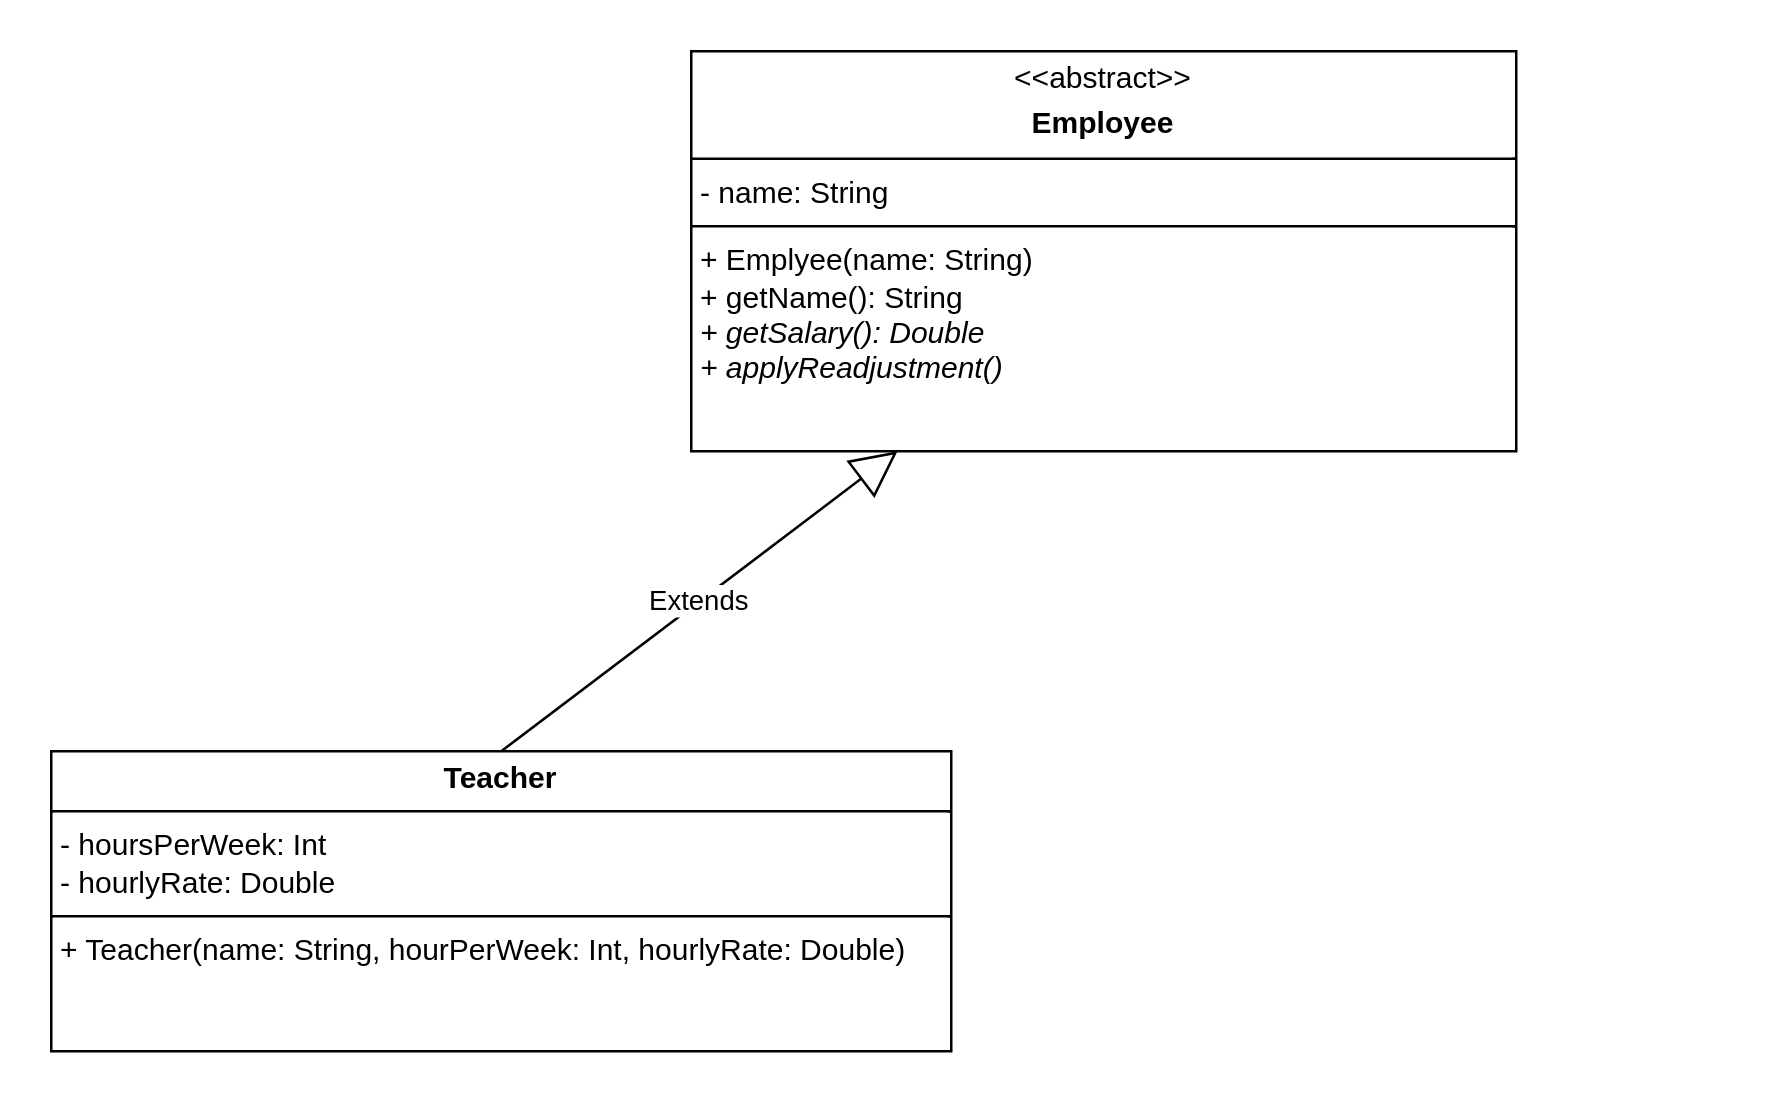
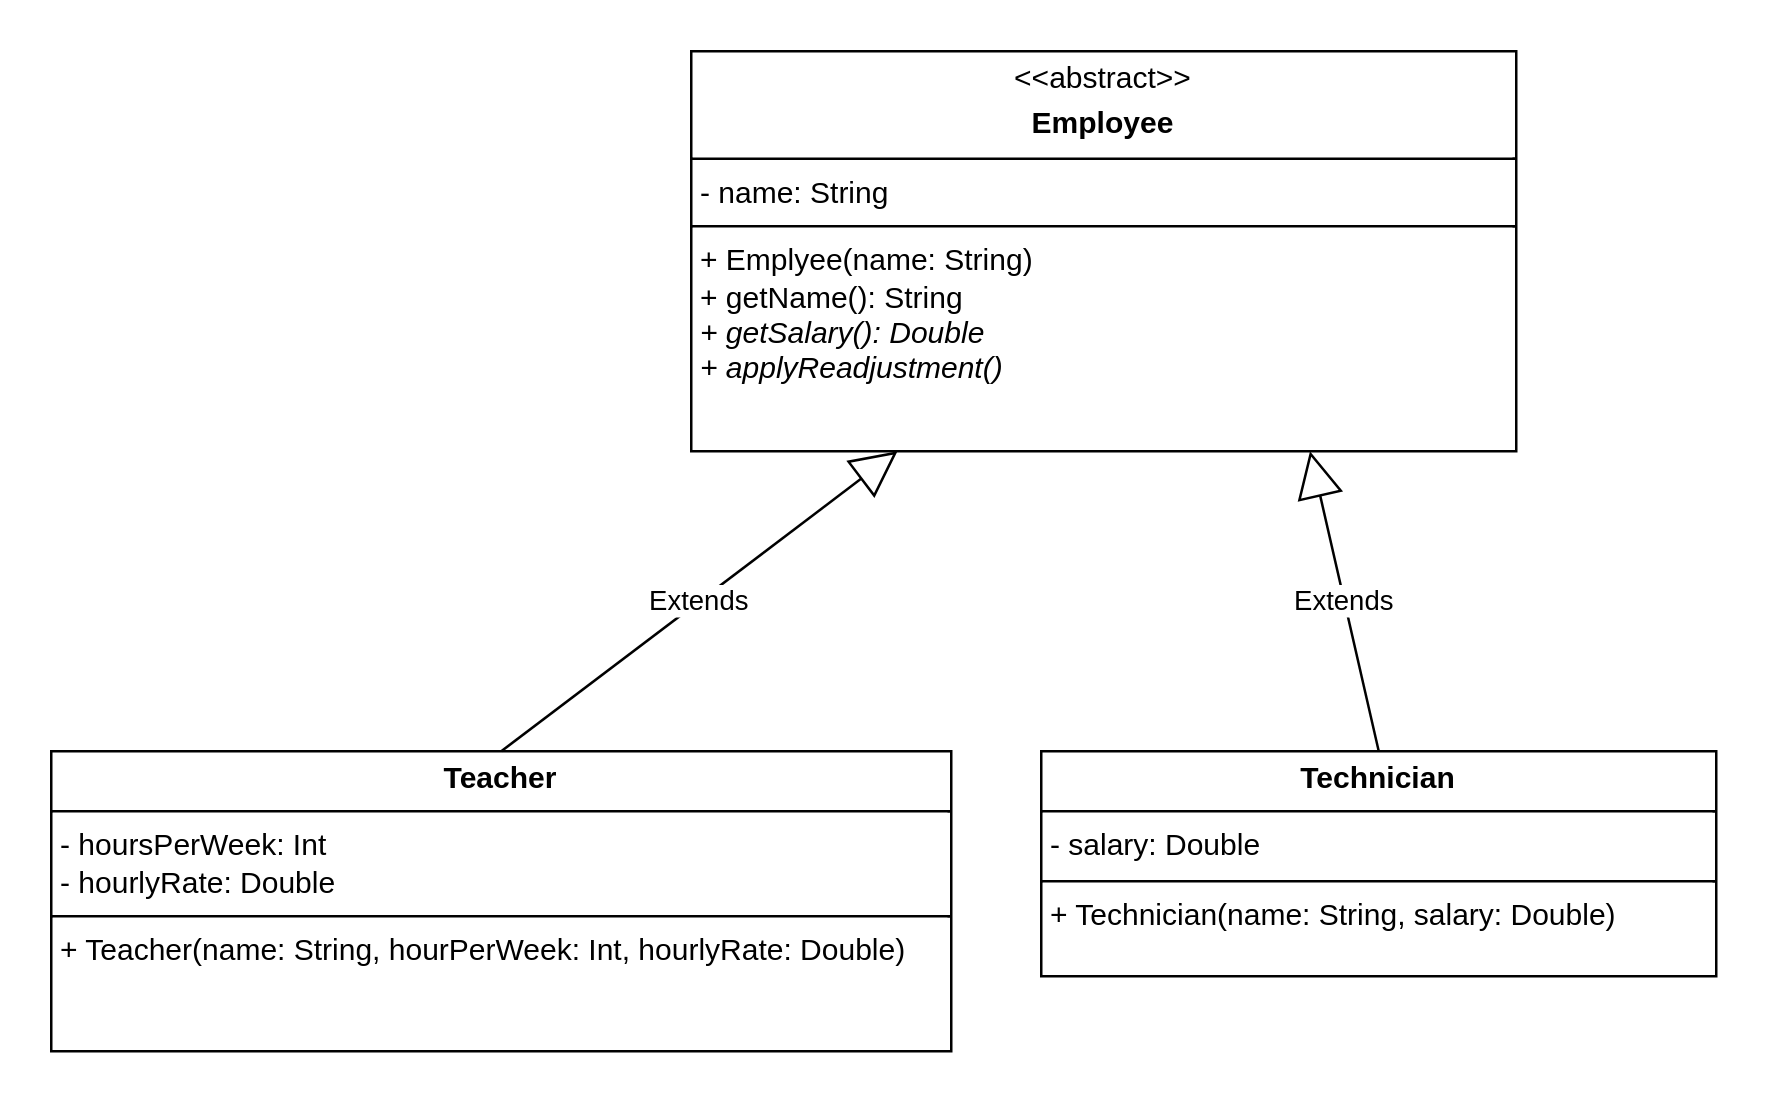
edge "Technician - salary: Double + Technician(name: String, salary: Double)" -> "<<abstract>> Employee - name: String + Emplyee(name: String) + getName(): String + getSalary(): Double + applyReadjustment()": added, label "Extends"
node "Technician - salary: Double + Technician(name: String, salary: Double)": added
